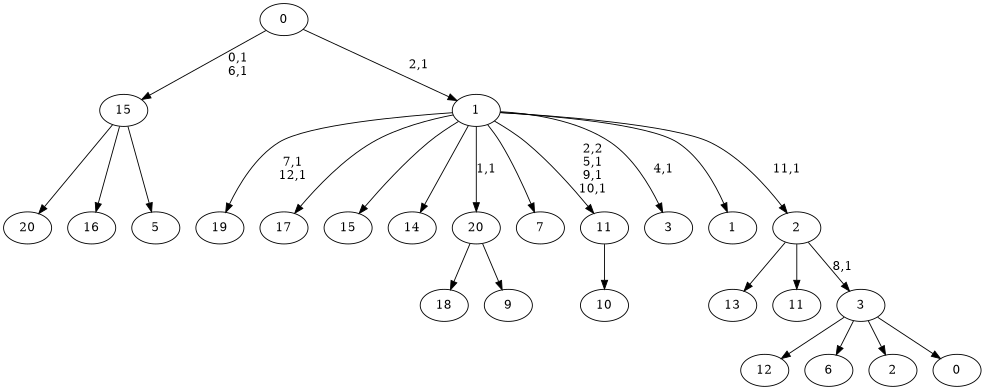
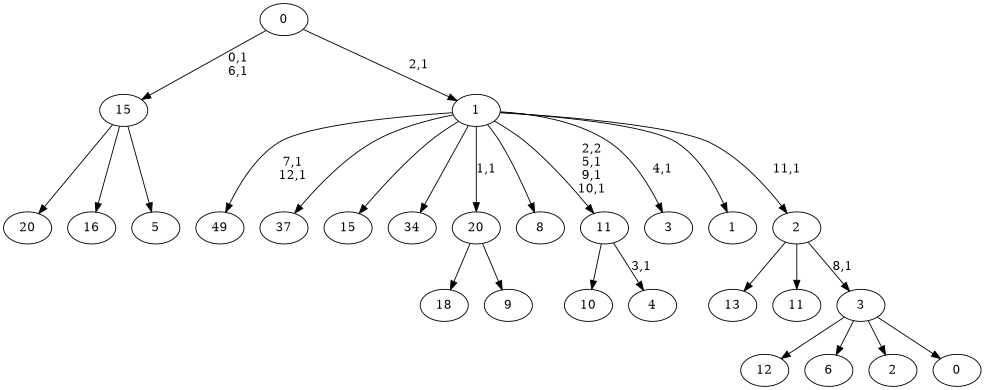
node "19": label "19" -> "49"
node "17": label "17" -> "37"
node "14": label "14" -> "34"
node "7": label "7" -> "8"
node "4": added
